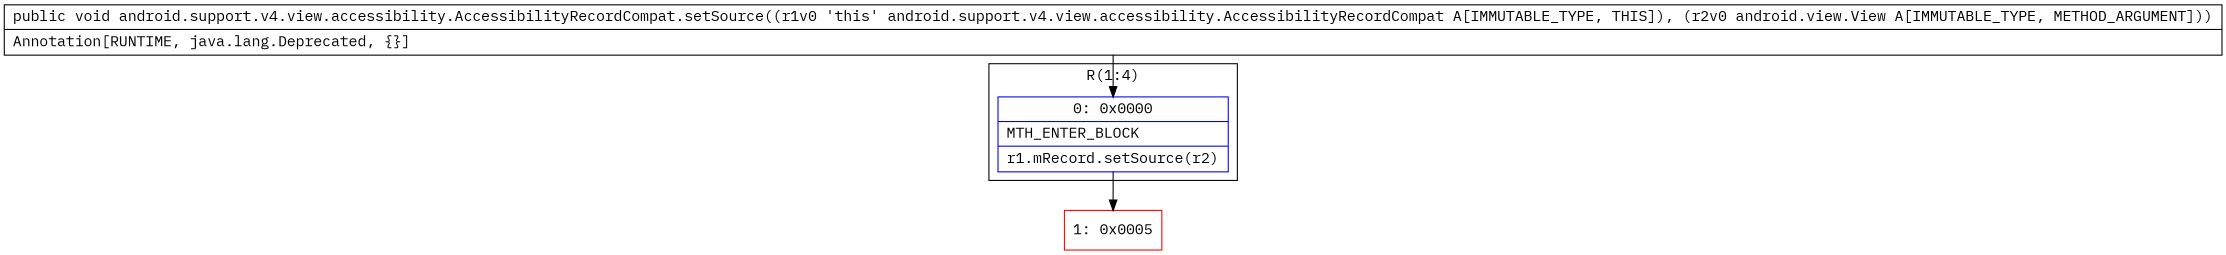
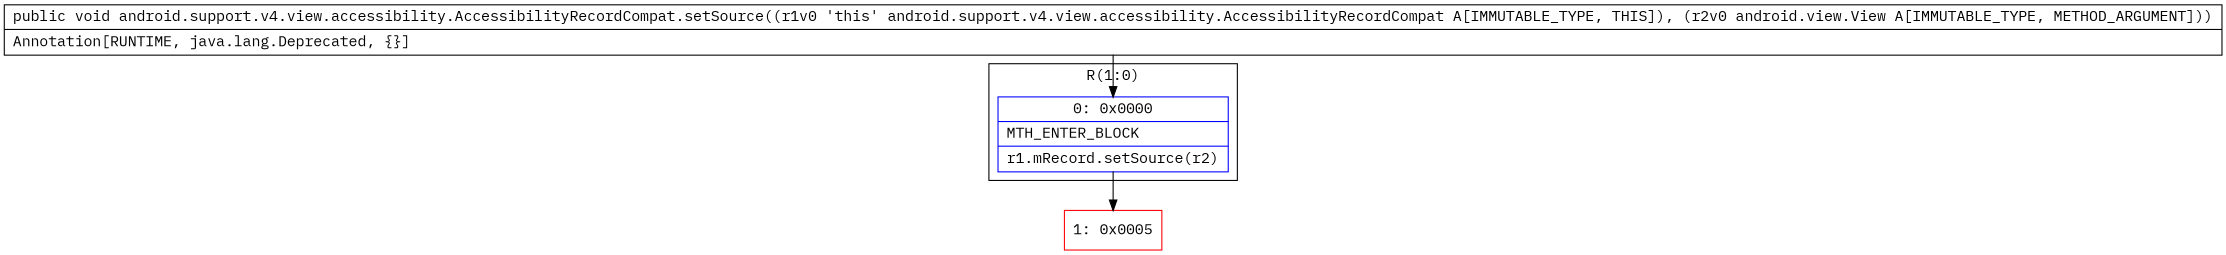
cluster "R(1:4)": label "R(1:4)" -> "R(1:0)"
